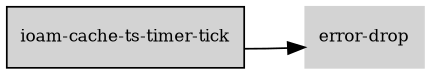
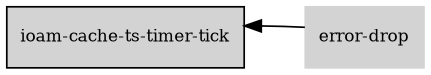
edge "ioam-cache-ts-timer-tick" -> "error-drop": reversed
